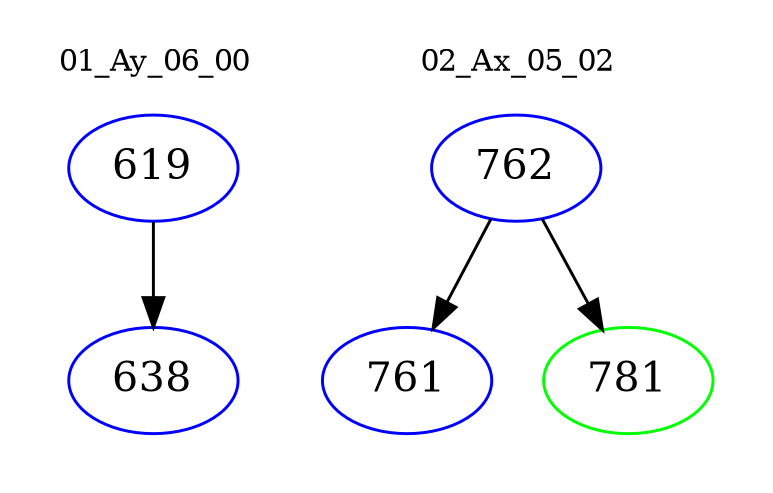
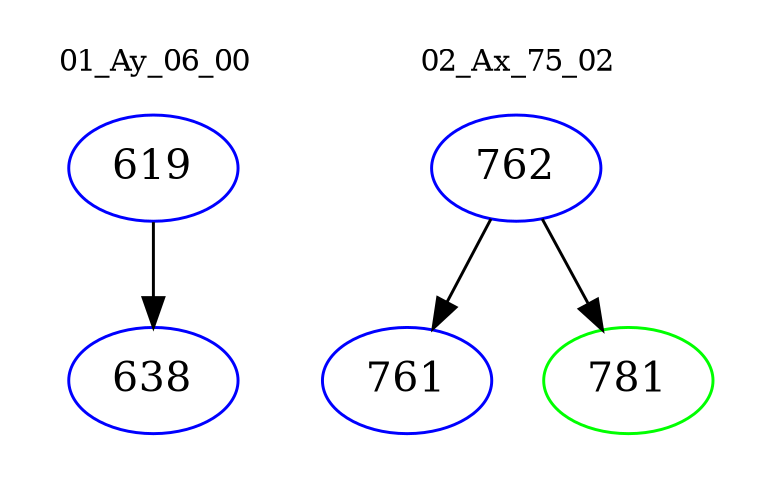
cluster "02_Ax_05_02": label "02_Ax_05_02" -> "02_Ax_75_02"
